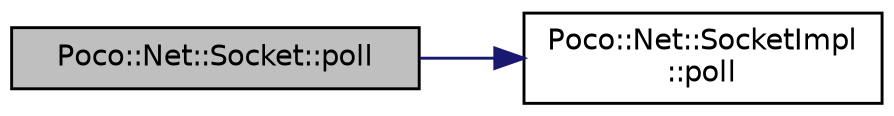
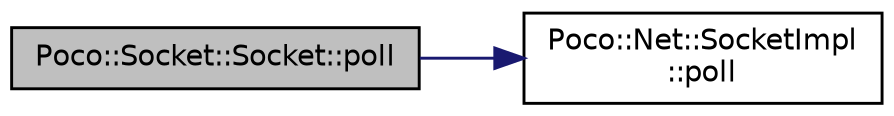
node "Poco::Net::Socket::poll": label "Poco::Net::Socket::poll" -> "Poco::Socket::Socket::poll"
